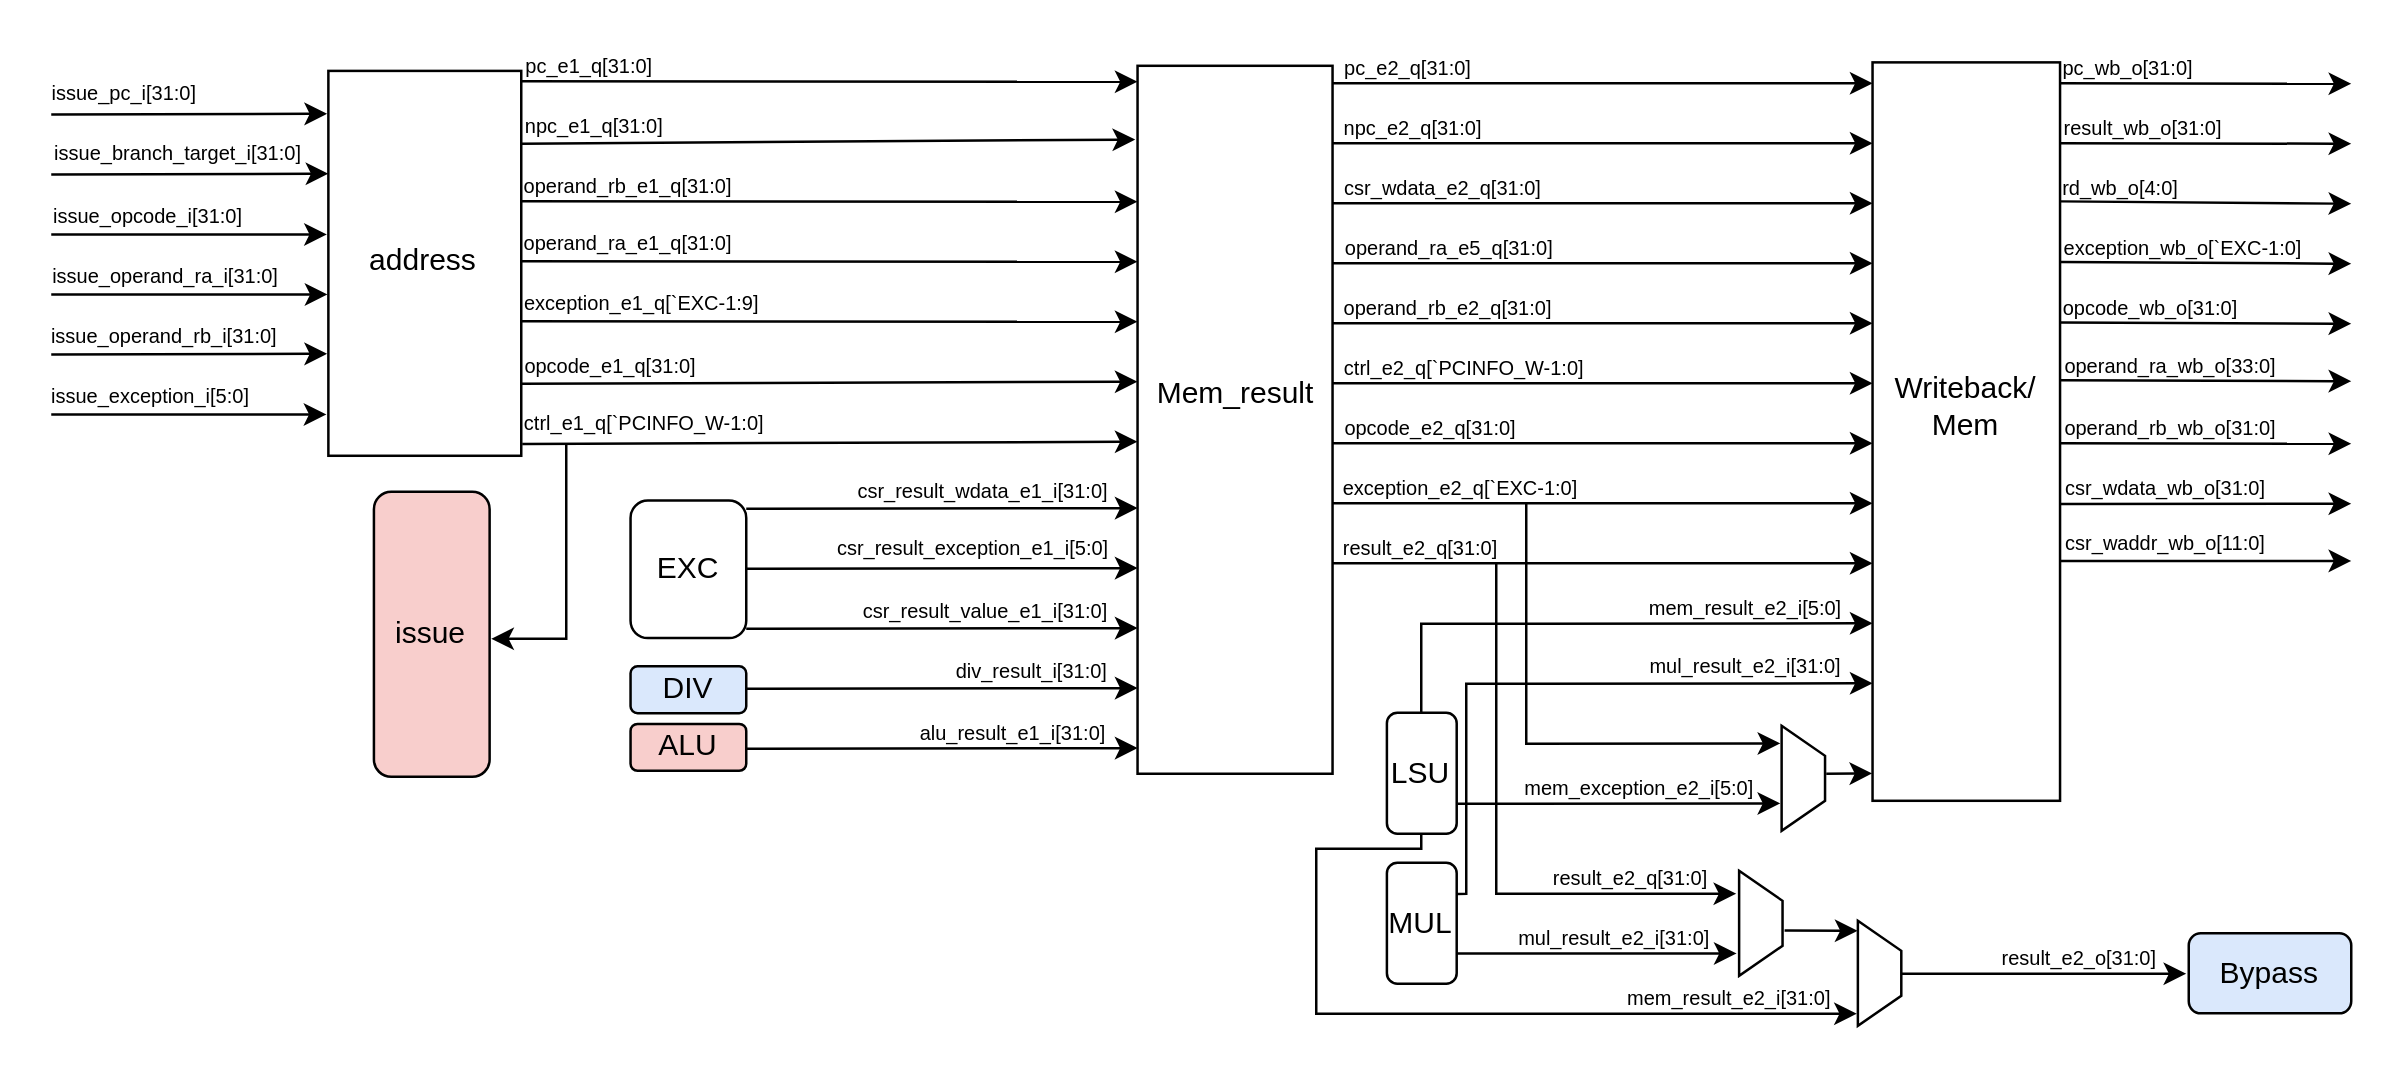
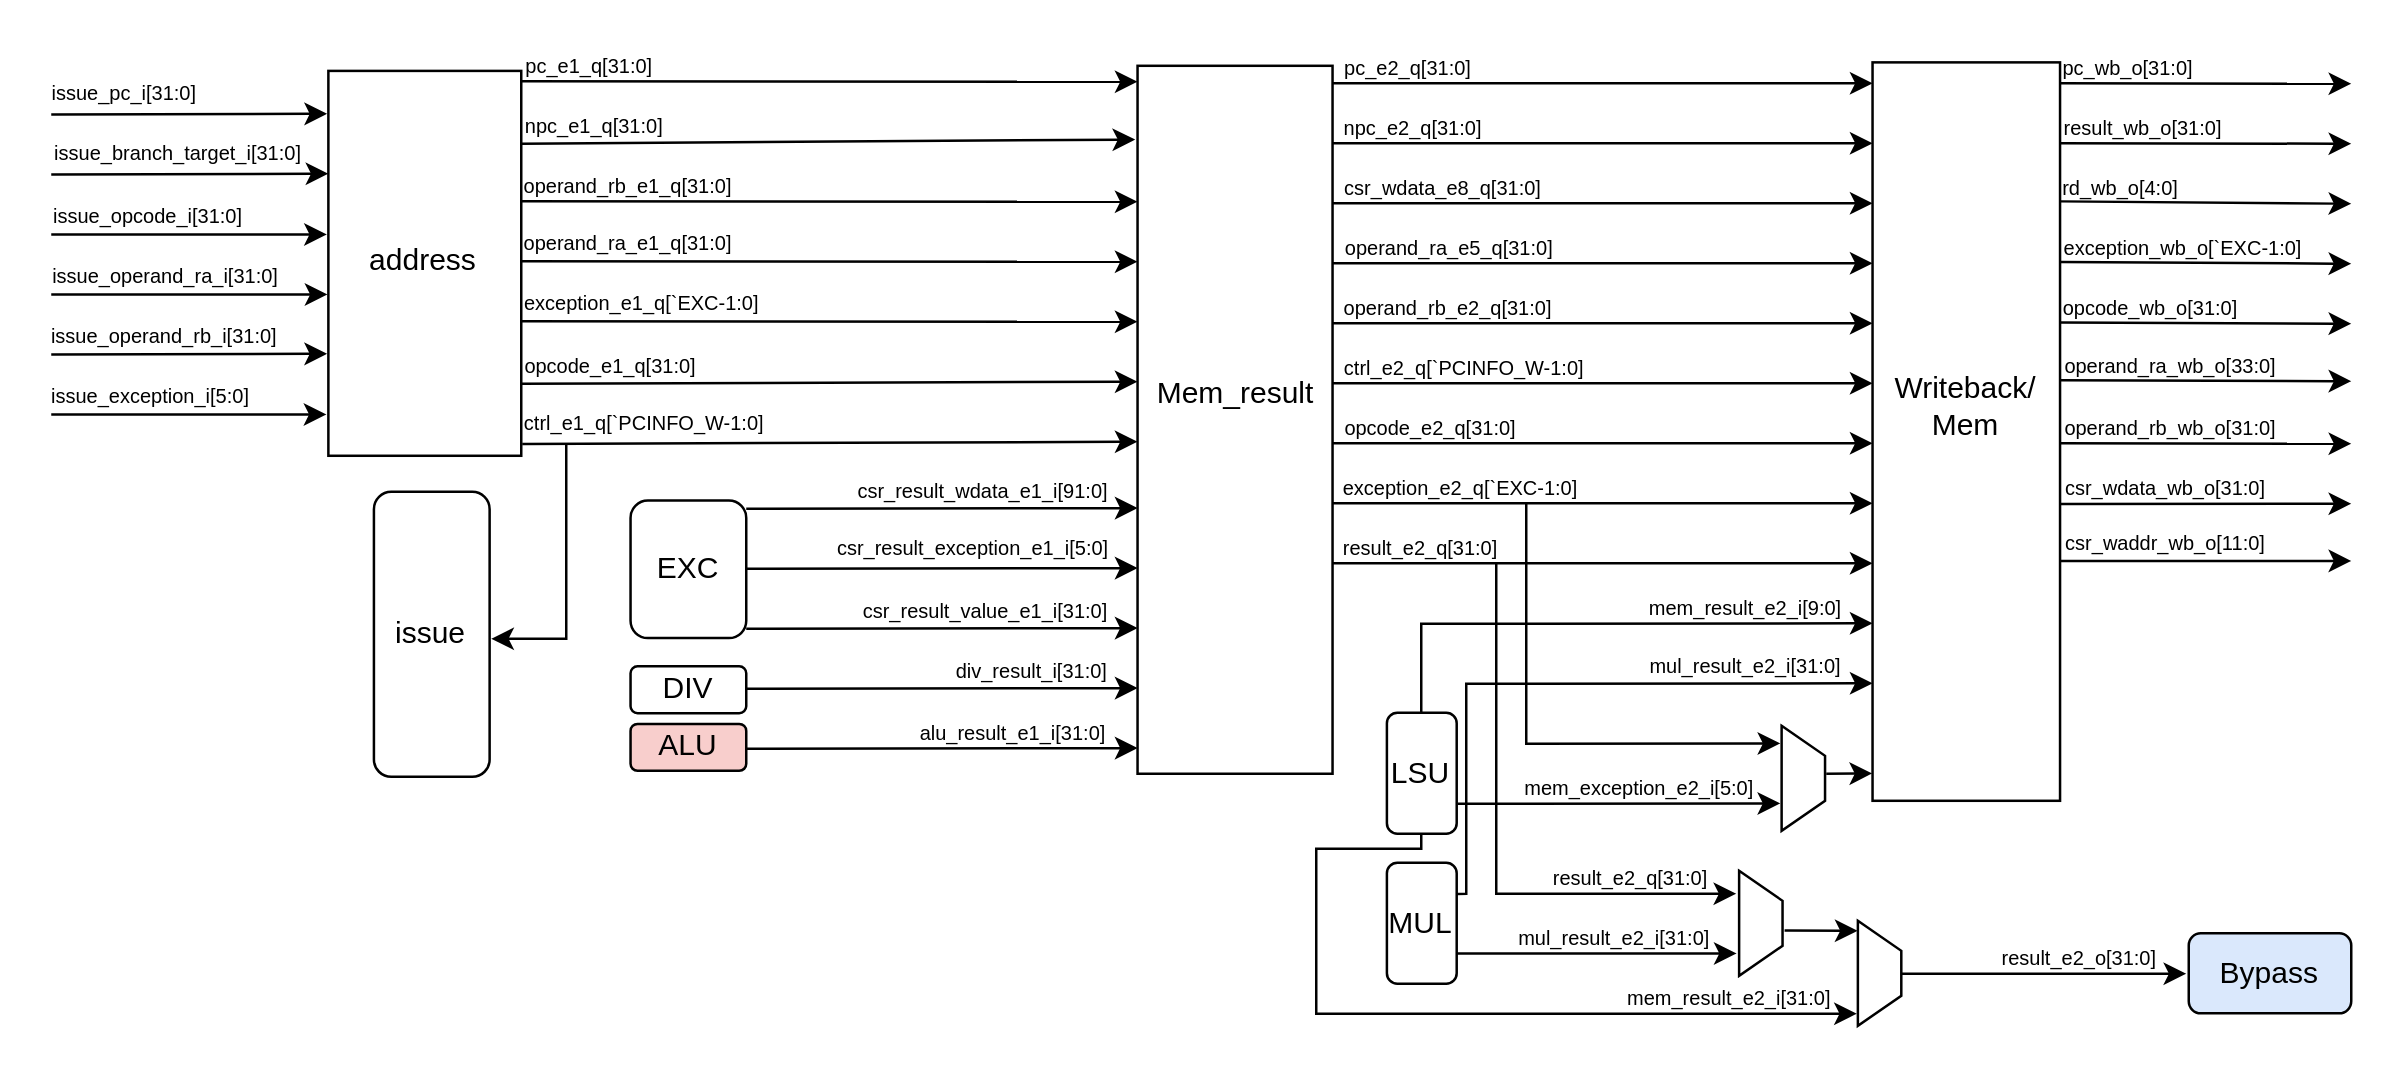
node "csr_wdata_e2_q[31:0]": label "csr_wdata_e2_q[31:0]" -> "csr_wdata_e8_q[31:0]"
node "exception_e1_q[`EXC-1:9]": label "exception_e1_q[`EXC-1:9]" -> "exception_e1_q[`EXC-1:0]"
node "csr_result_wdata_e1_i[31:0]": label "csr_result_wdata_e1_i[31:0]" -> "csr_result_wdata_e1_i[91:0]"
node "mem_result_e2_i[5:0]": label "mem_result_e2_i[5:0]" -> "mem_result_e2_i[9:0]"
node "issue": fillcolor #f8cecc -> #ffffff
node "DIV": fillcolor #dae8fc -> #ffffff
